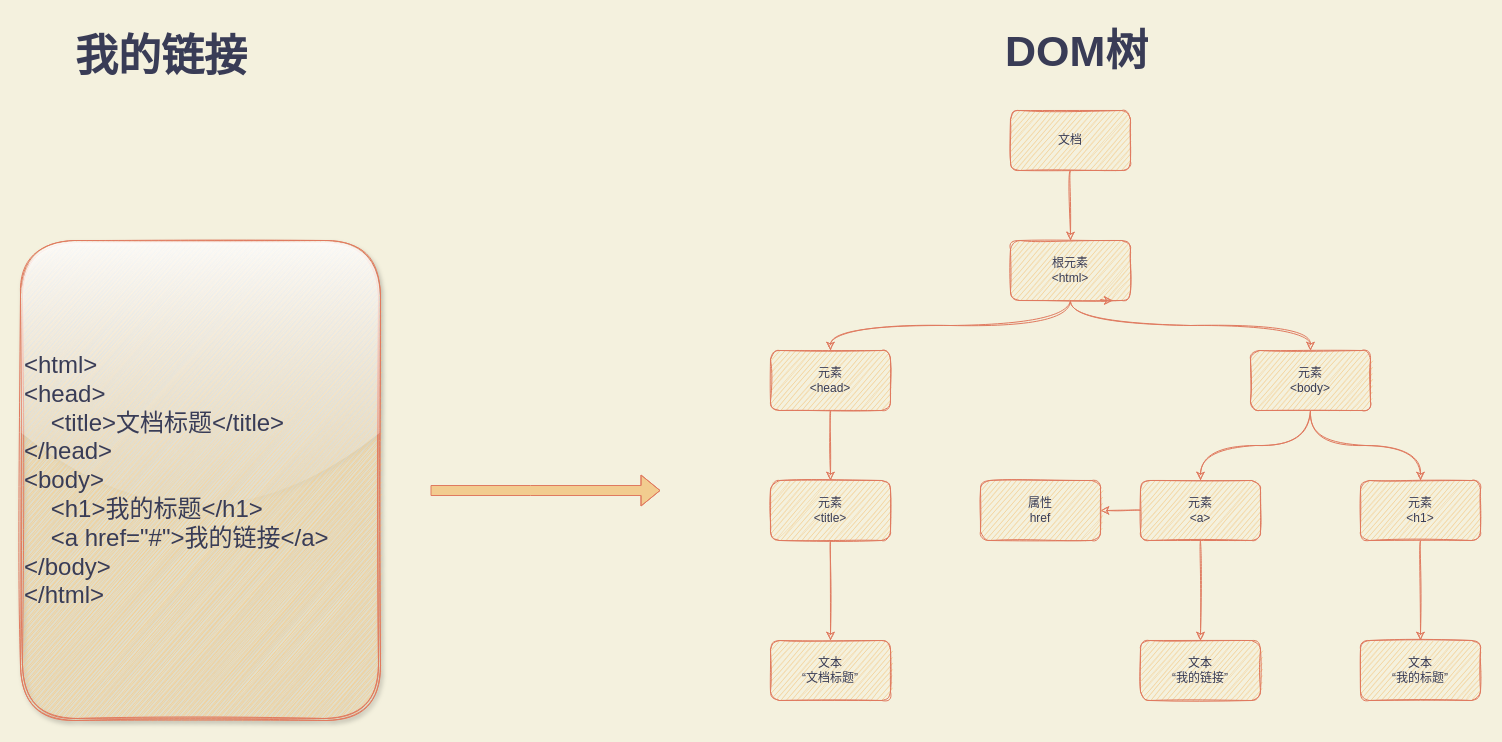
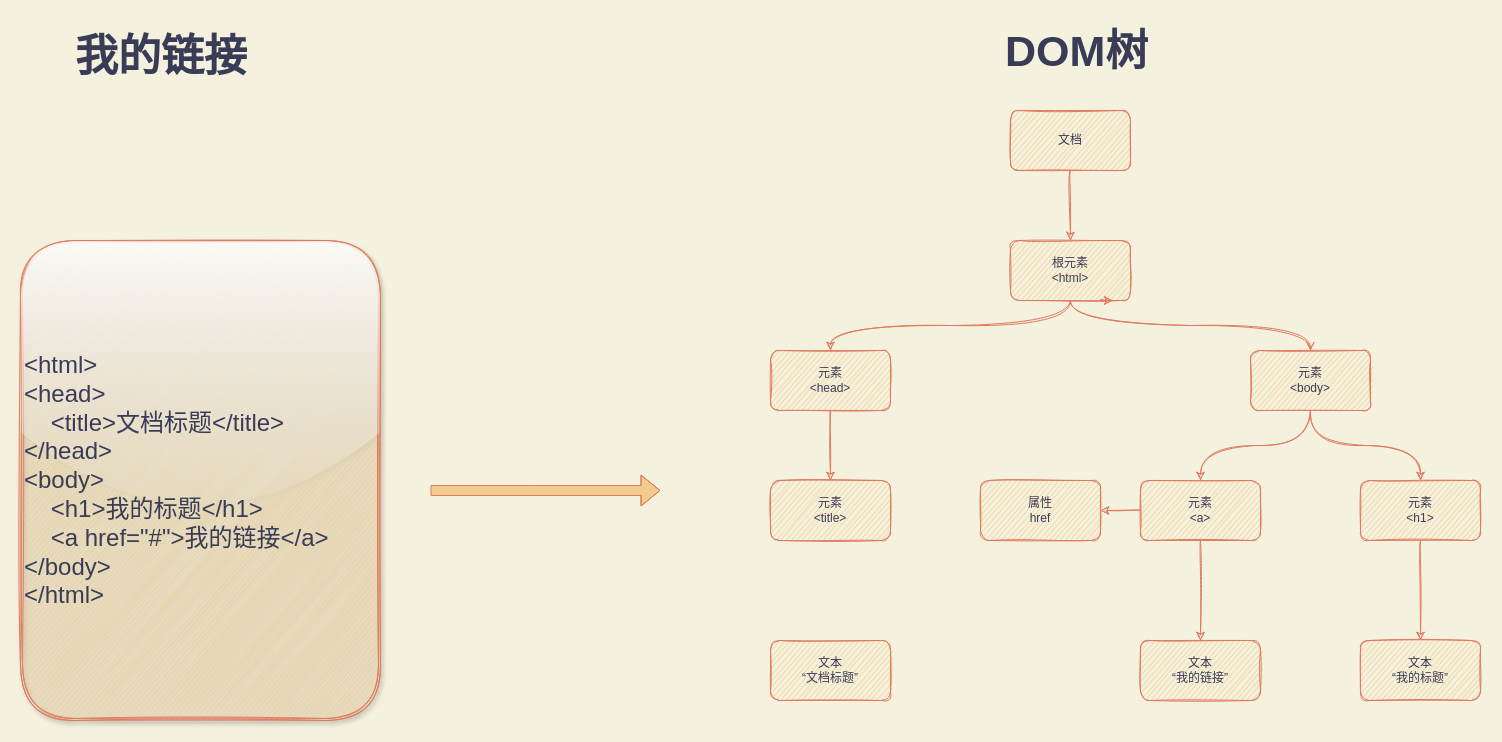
edge "根元素 <html>" -> "元素 <body>": arrowhead classic -> open
edge "元素 <title>" -> "文本 “文档标题”": removed
